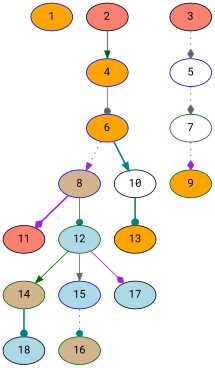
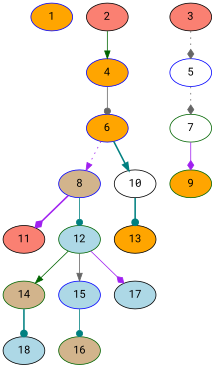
edge "7" -> "9": style dotted -> solid
edge "15" -> "16": style dotted -> solid
